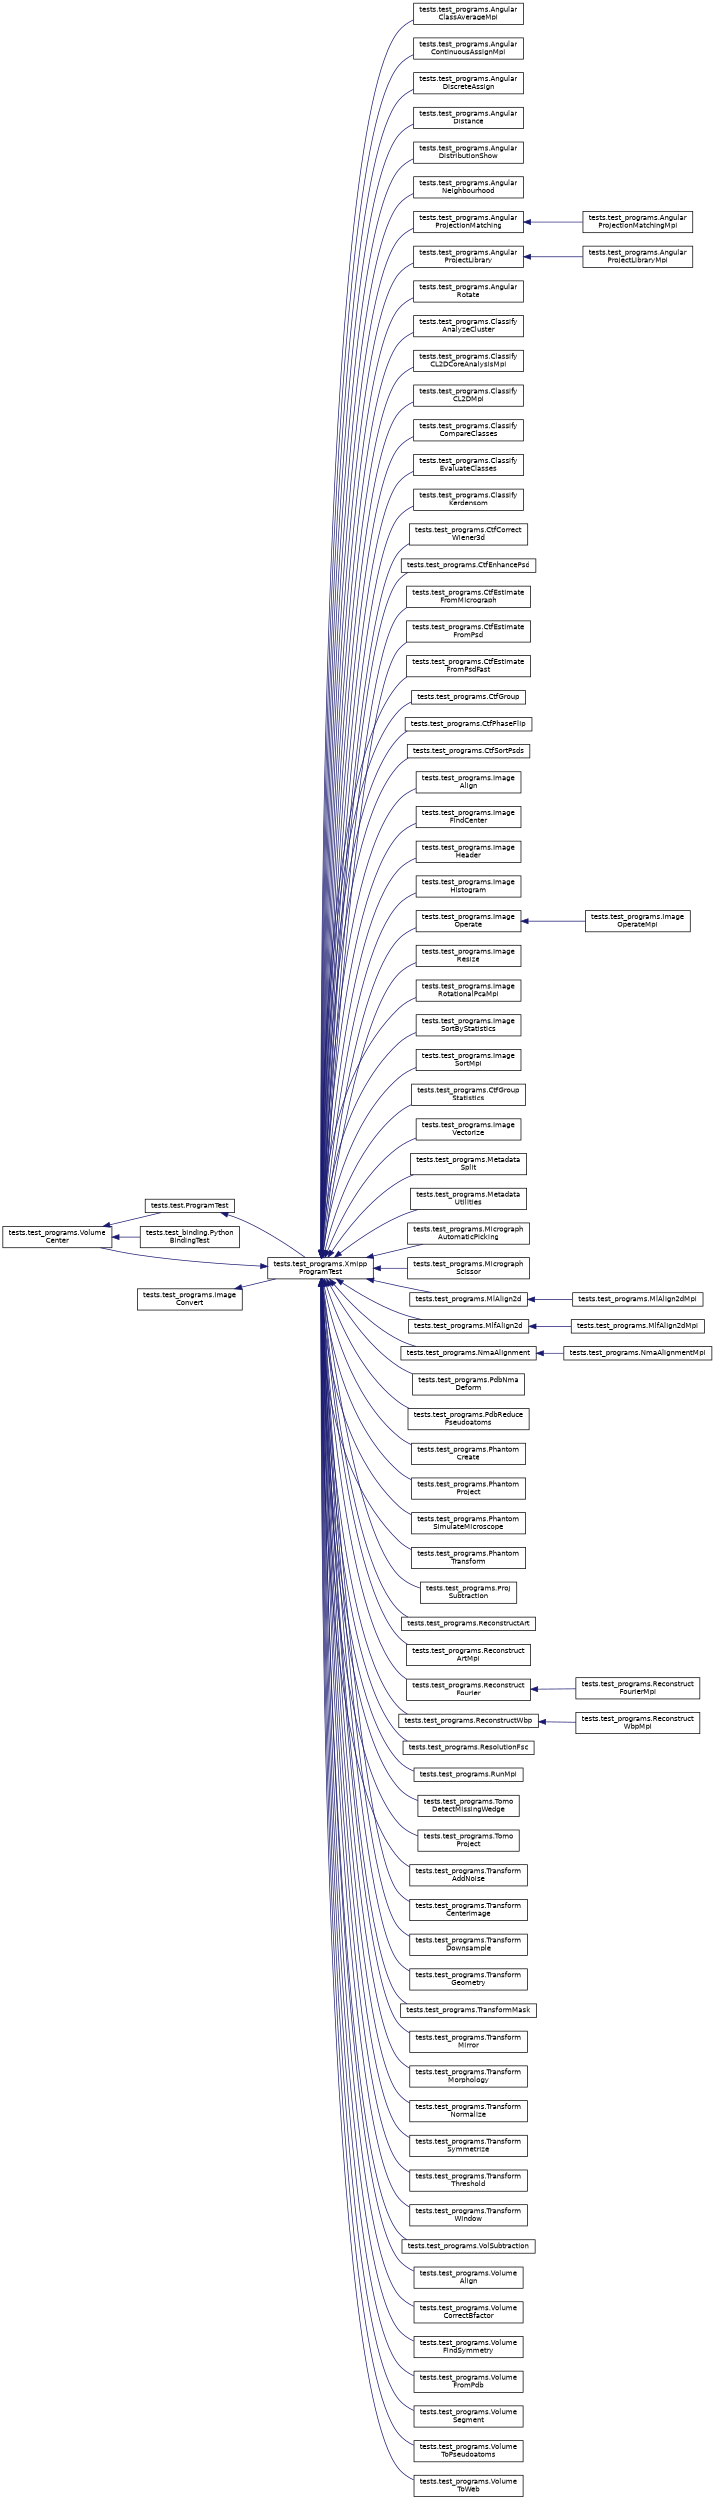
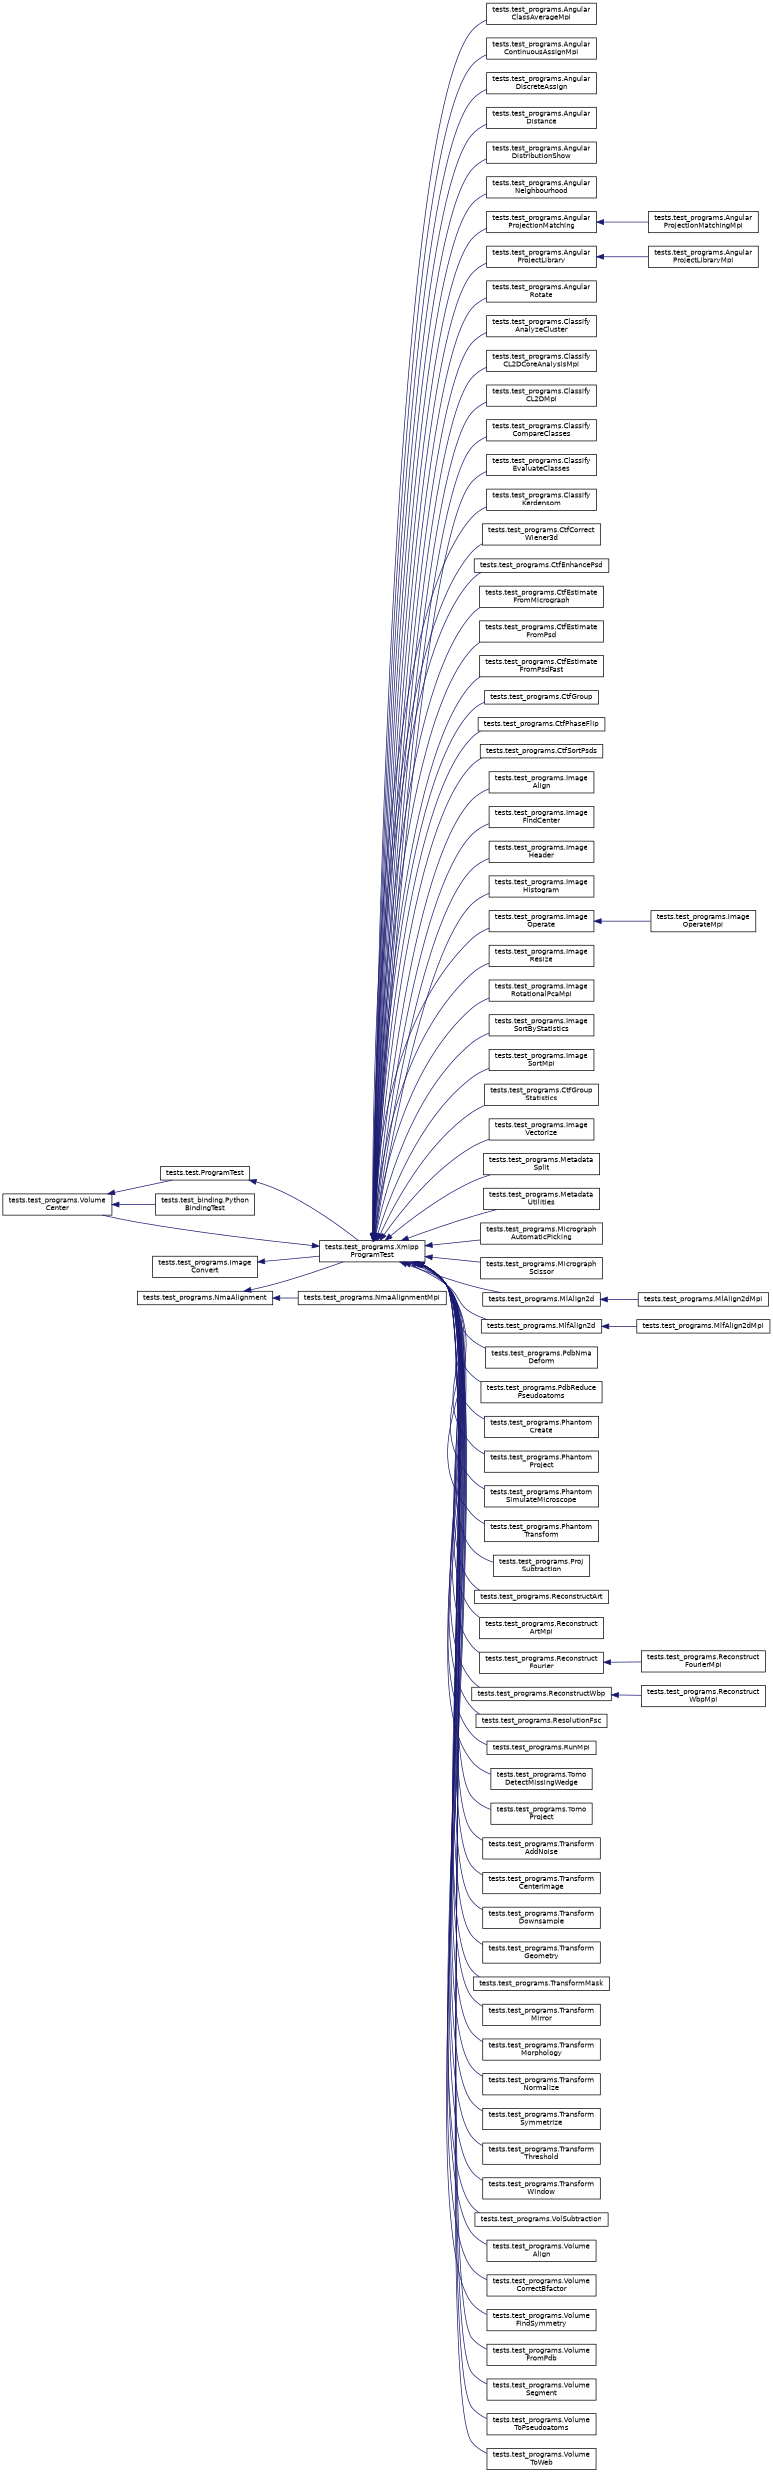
edge "tests.test_programs.NmaAlignment" -> "tests.test_programs.Xmipp ProgramTest": reversed
